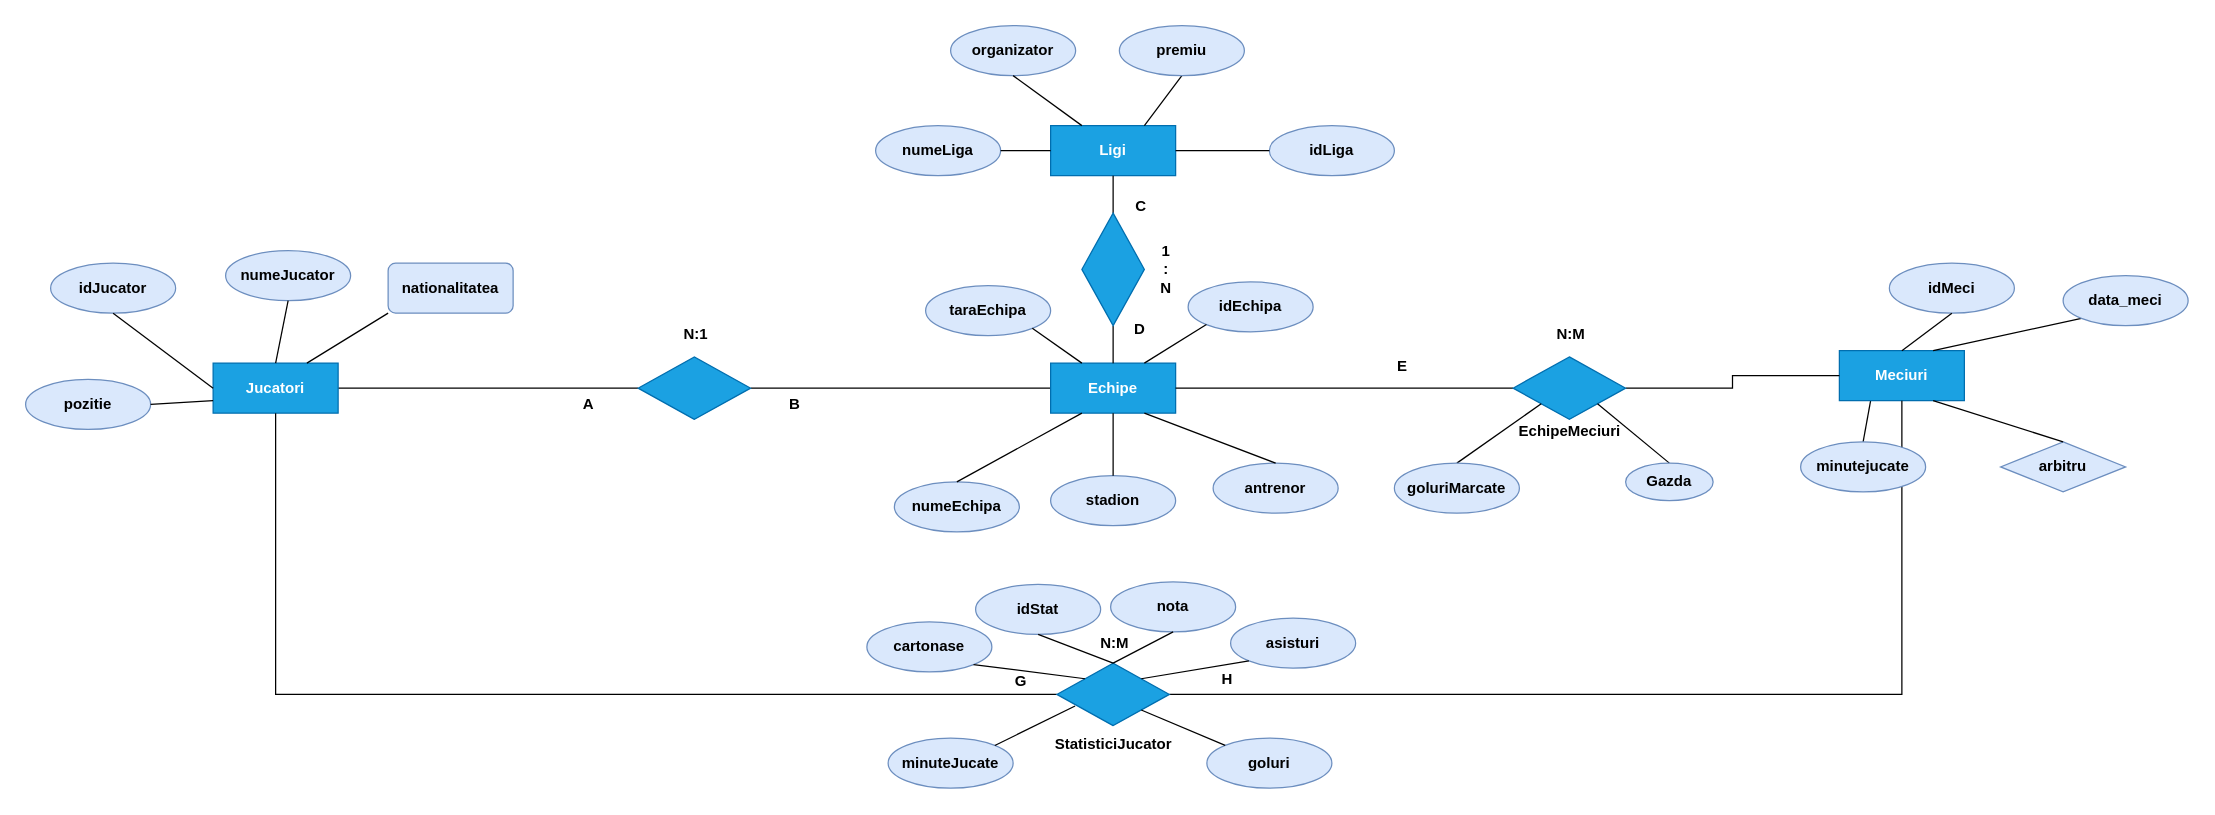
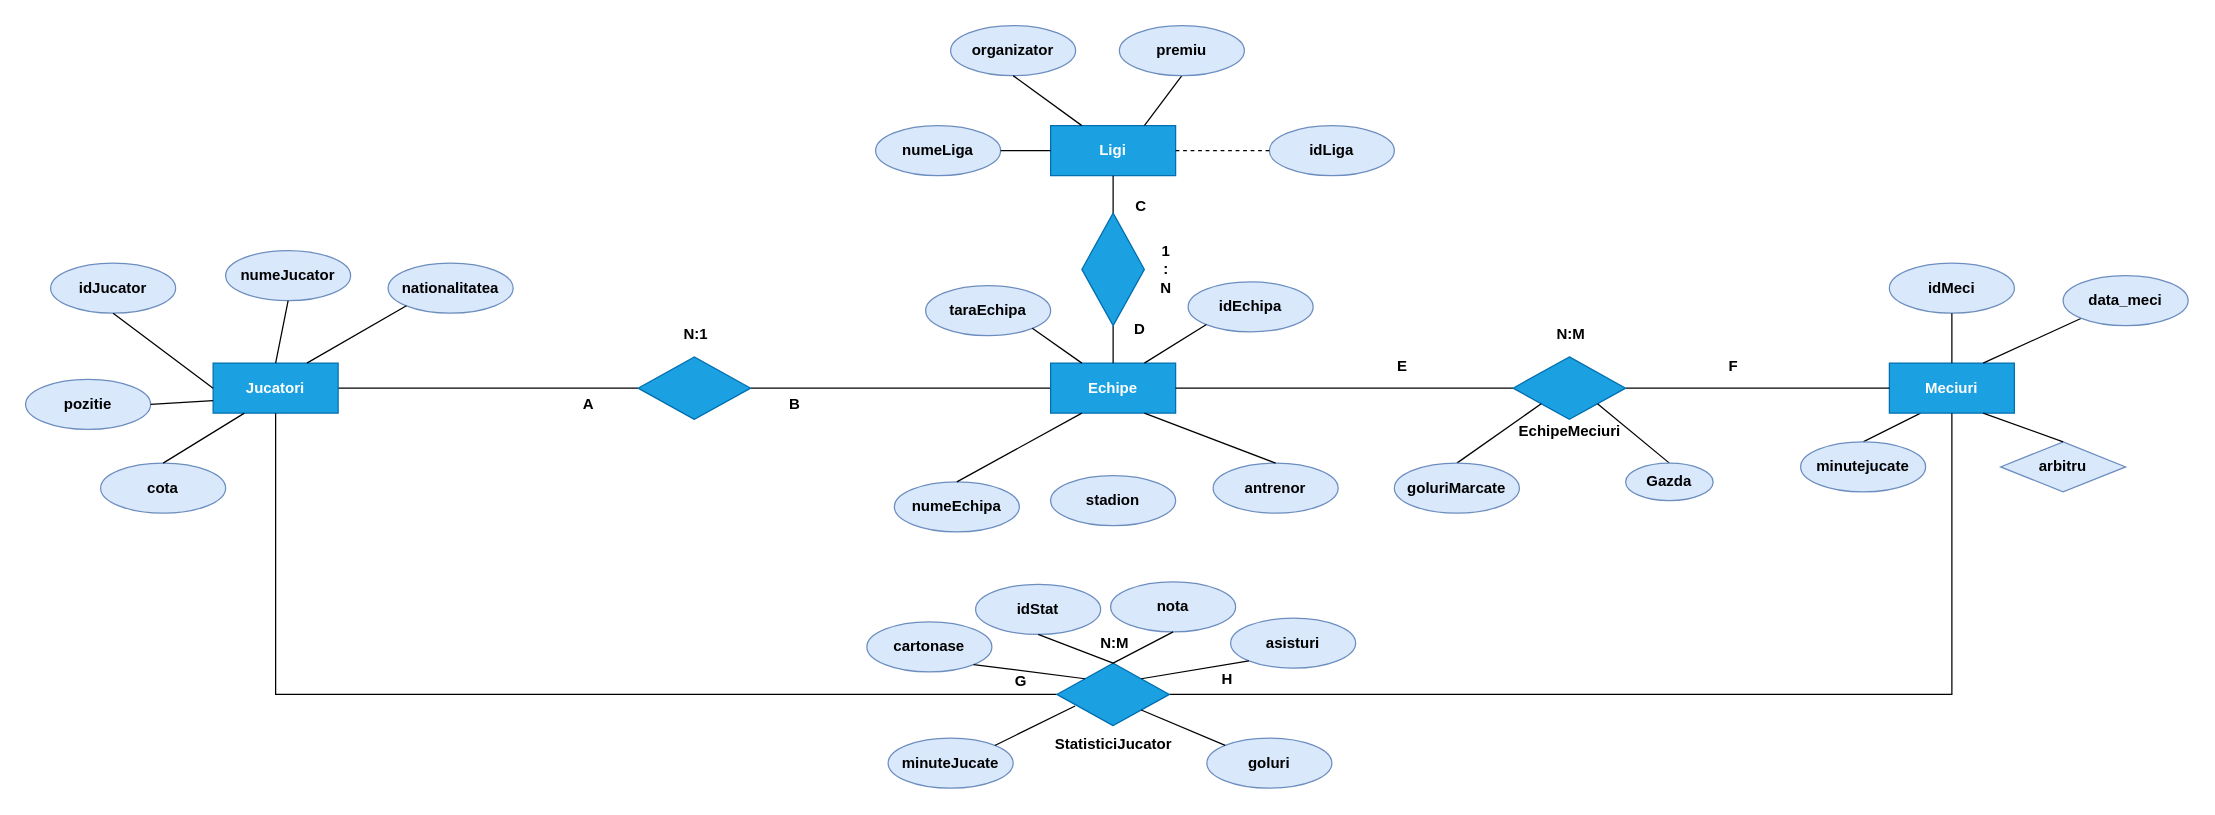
edge "Ligi" -- "idLiga": style solid -> dashed
node "nationalitatea": shape rounded rectangle -> ellipse
node "F": added
node "Meciuri": moved (1902, 376) -> (1952, 388)
edge "Jucatori" -- "cota": added
edge "Echipe" -- "stadion": removed
node "cota": added
